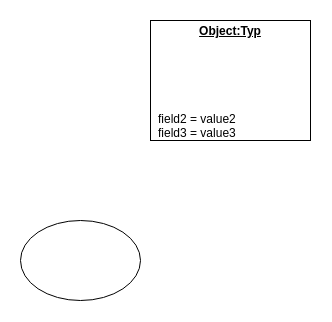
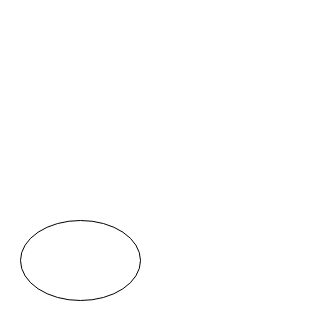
node "Object:Typ field2 = value2 field3 = value3": removed
